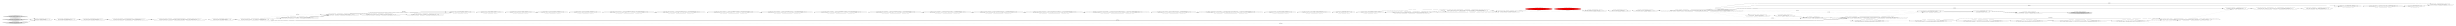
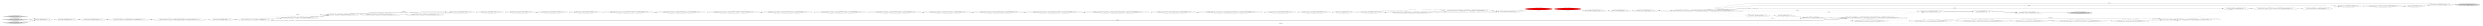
node "PowerMock.verifyAll()@@@58@@@['0', '0', '1']": added
